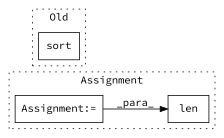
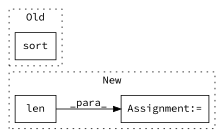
cluster "Assignment": label "Assignment" -> "New"
edge "Assignment:=" -> "len": reversed
